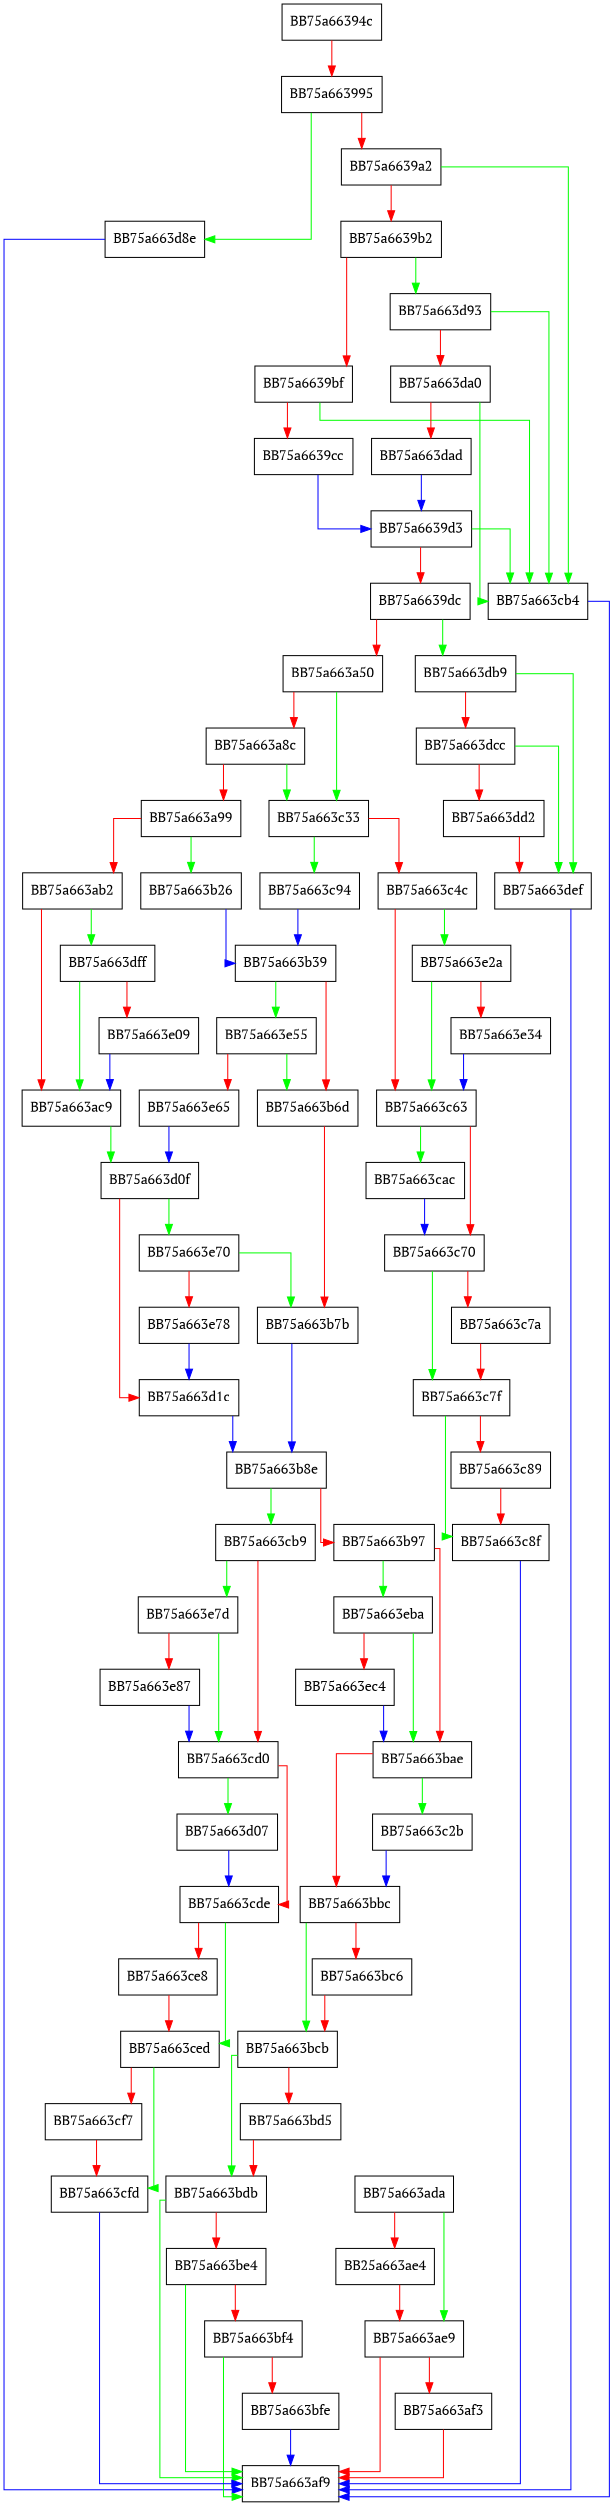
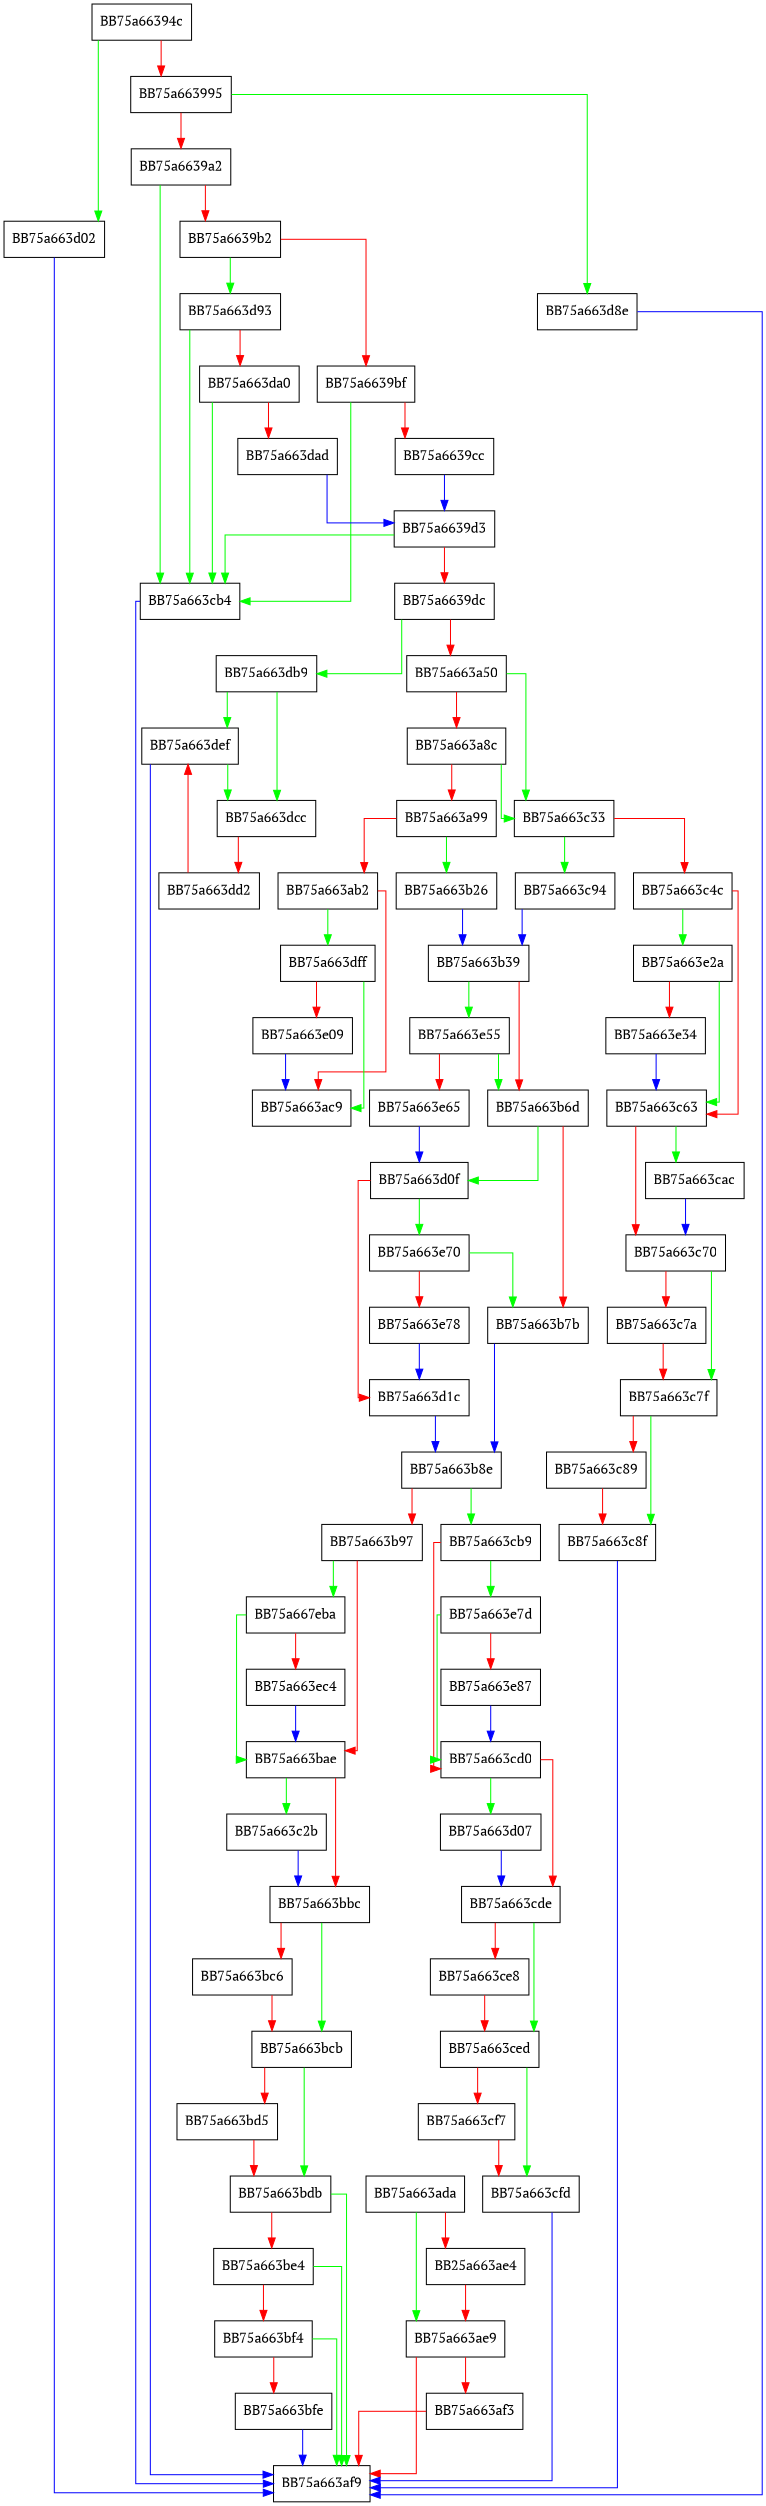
node "BB75a663d02": added
edge "BB75a663db9" -> "BB75a663dcc": color red -> green
edge "BB75a663dcc" -> "BB75a663def": reversed
edge "BB75a663ac9" -> "BB75a663d0f": now "BB75a663b6d" -> "BB75a663d0f"
node "BB75a663eba": label "BB75a663eba" -> "BB75a667eba"
